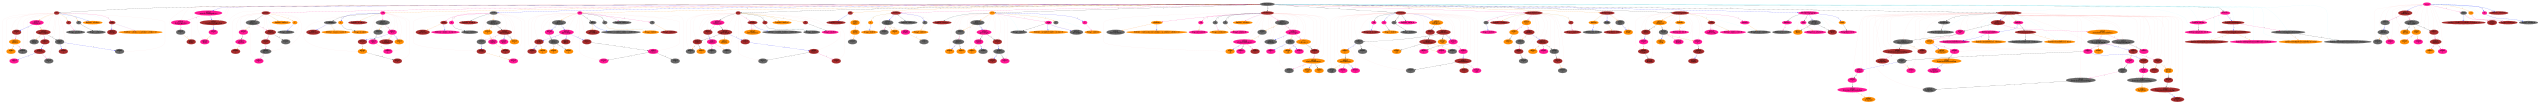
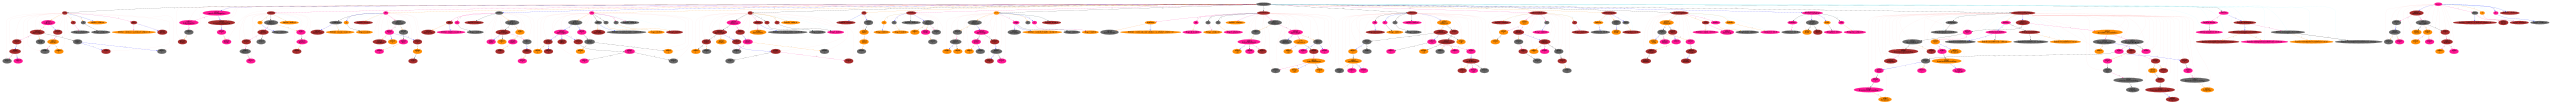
node "undefined not$": added
node "theInterface.incrementButton.text : Text out": fillcolor deeppink -> gray40
